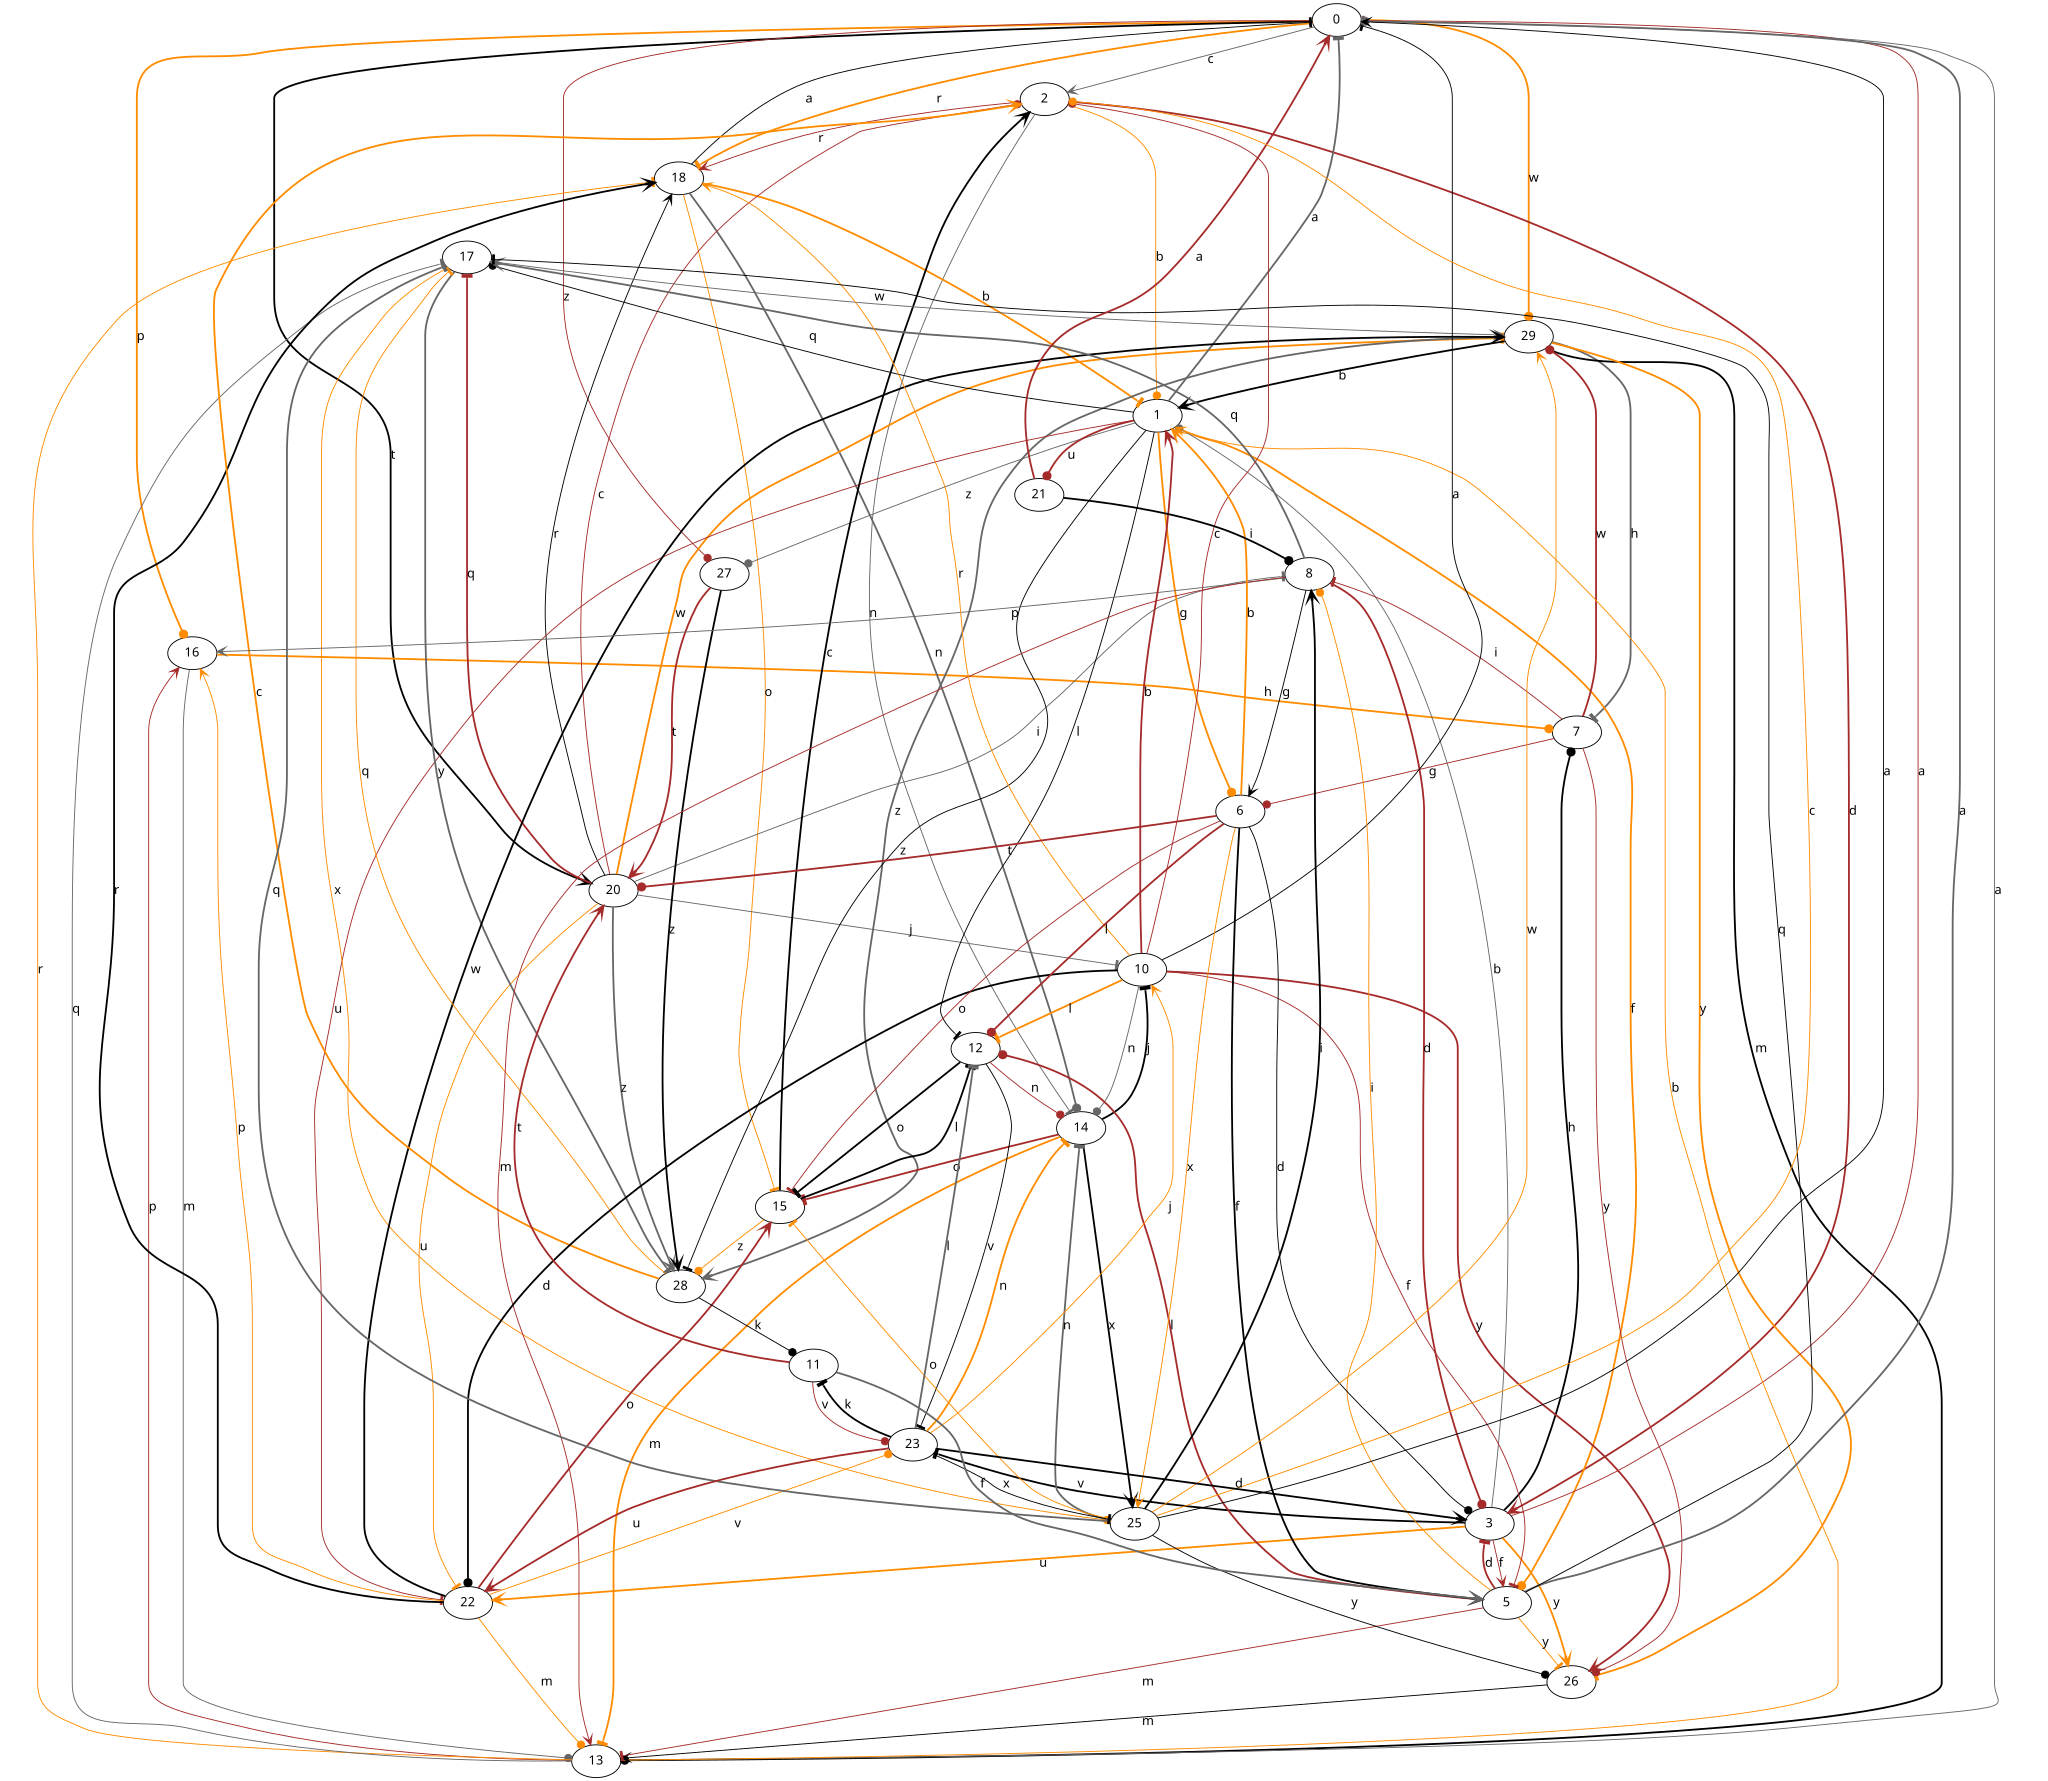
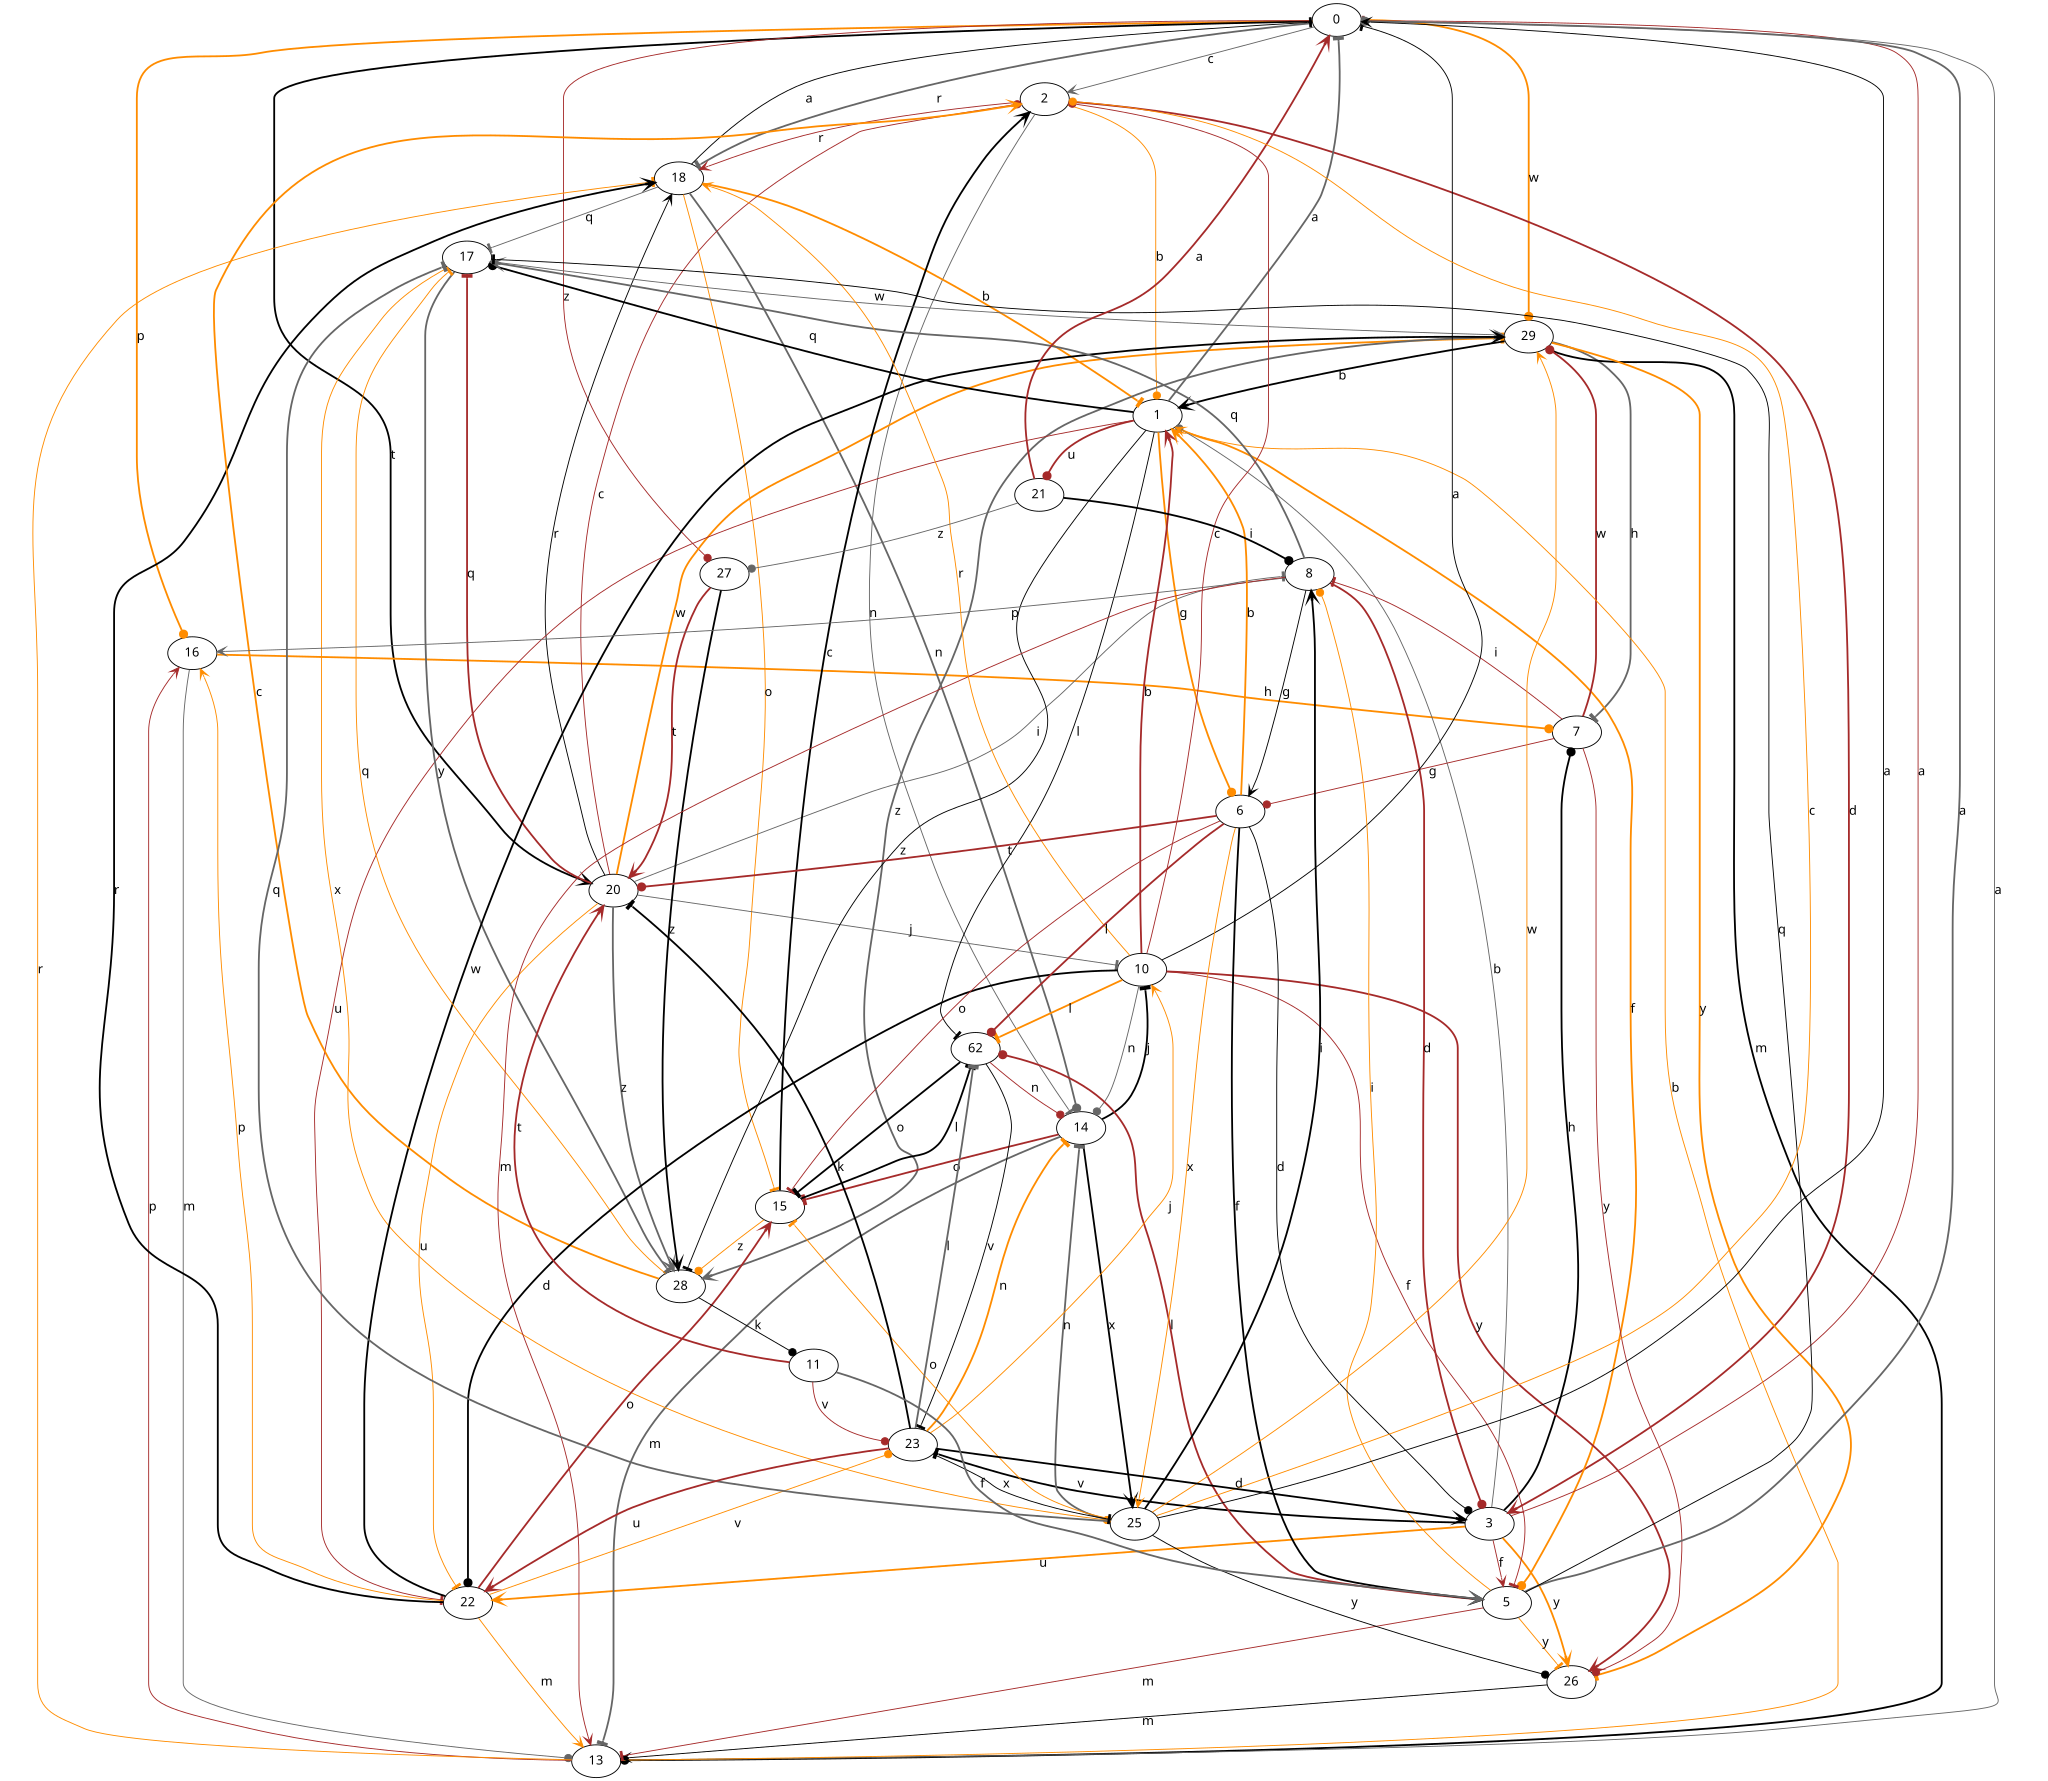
edge "0" -> "18": color darkorange -> gray40
edge "1" -> "17": style solid -> bold
edge "1" -> "27": now "21" -> "27"
node "12": label "12" -> "62"
edge "13" -> "17": now "18" -> "17"
edge "14" -> "13": color darkorange -> gray40
edge "23" -> "11": now "23" -> "20"
edge "5" -> "3": removed, label "d"
edge "22" -> "13": arrowhead dot -> vee
